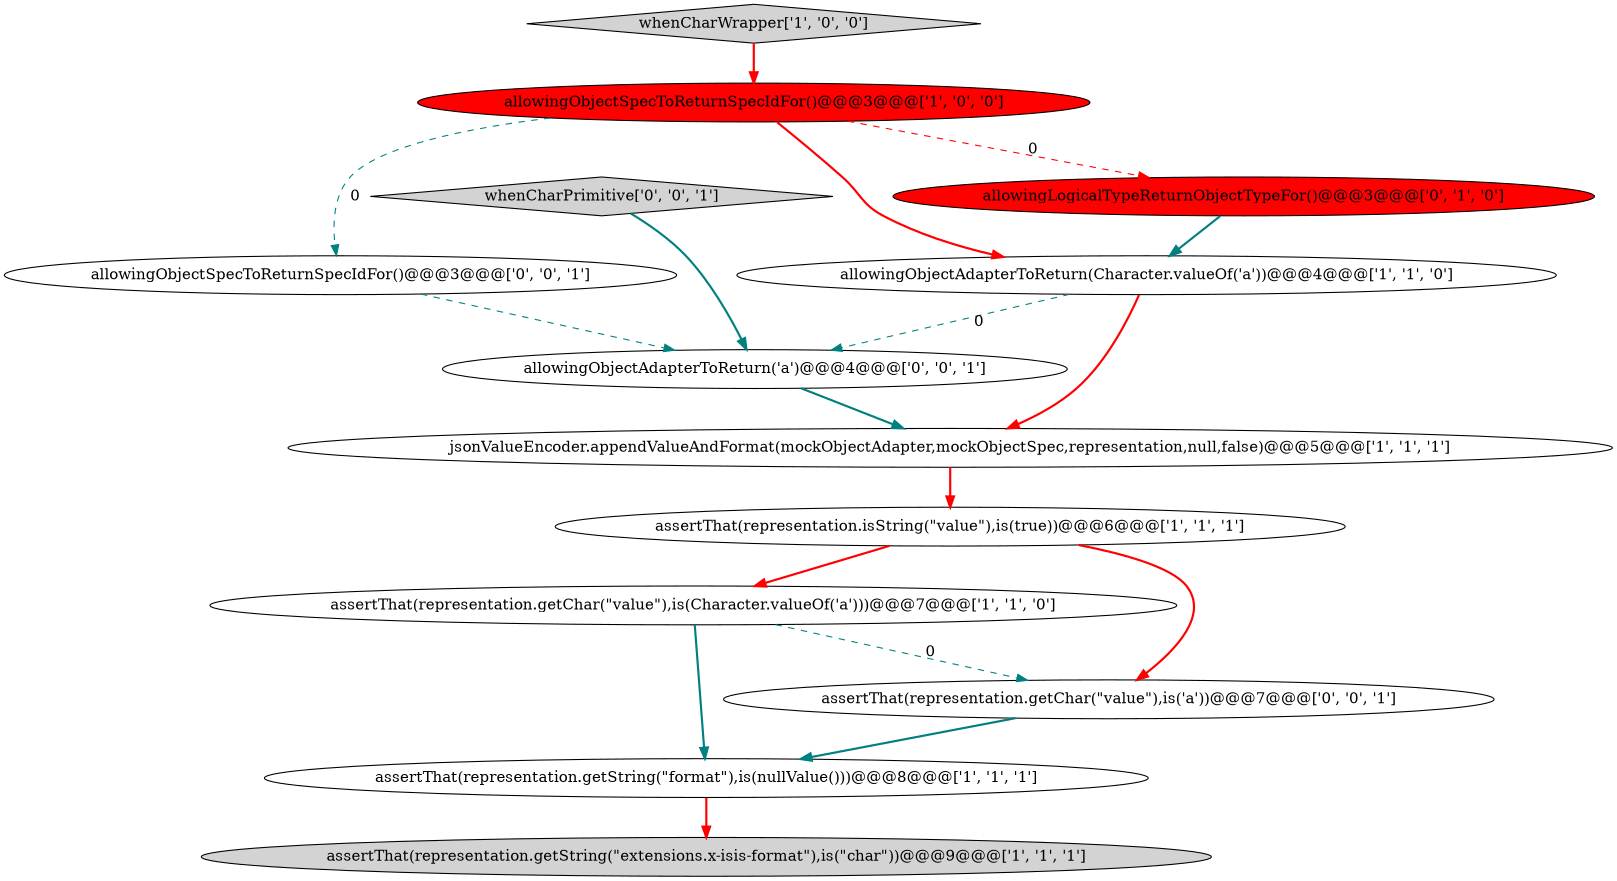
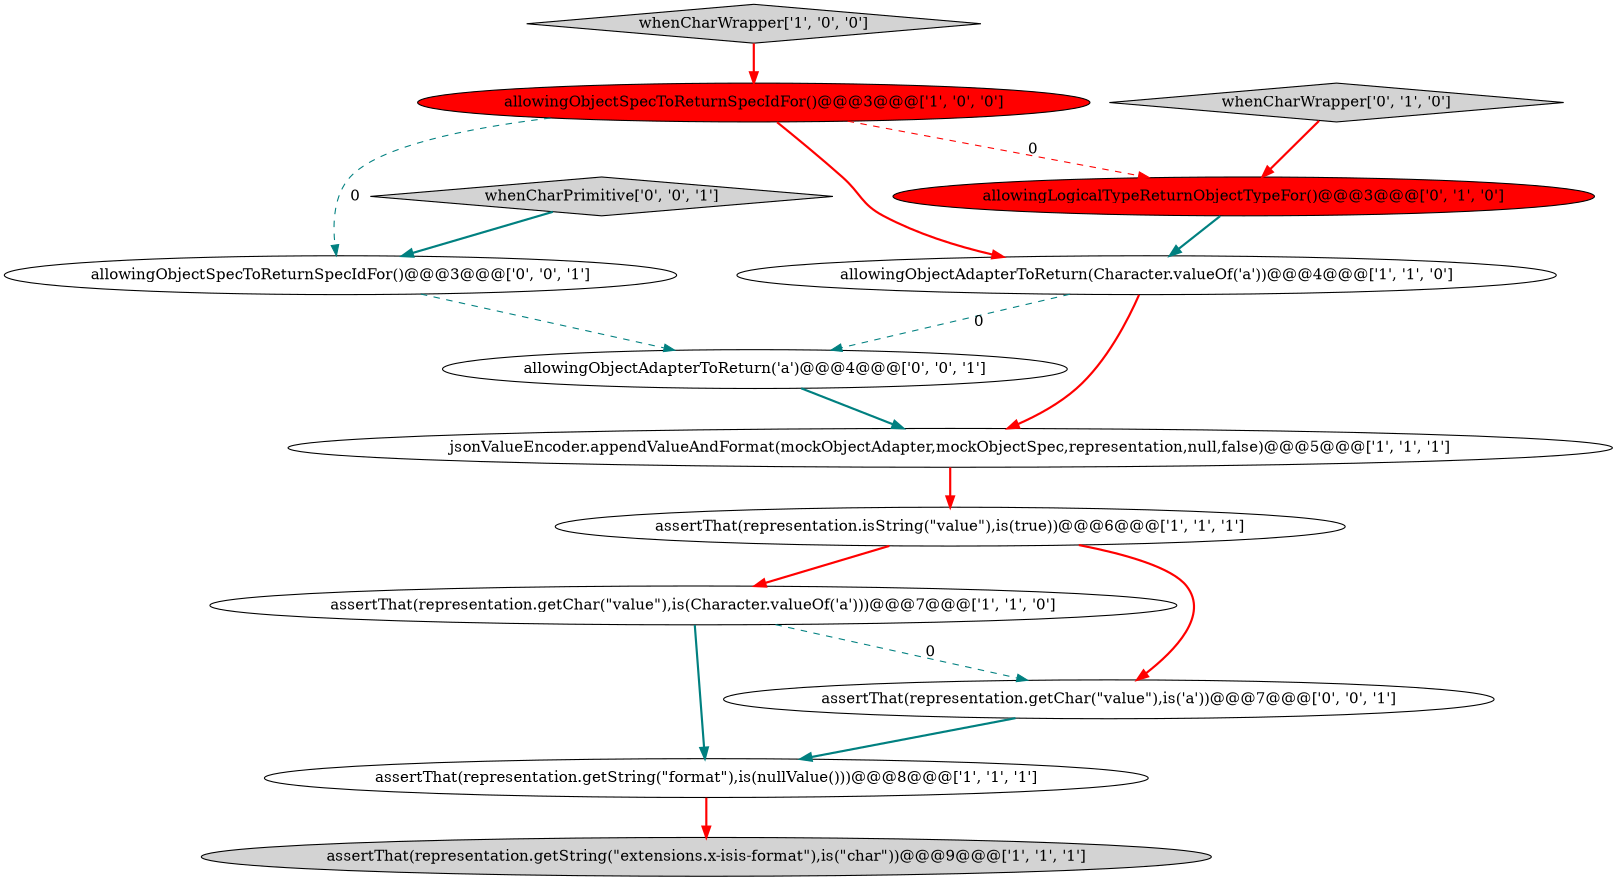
node "whenCharWrapper['0', '1', '0']": added
edge "whenCharPrimitive['0', '0', '1']" -> "allowingObjectAdapterToReturn('a')@@@4@@@['0', '0', '1']": now "whenCharPrimitive['0', '0', '1']" -> "allowingObjectSpecToReturnSpecIdFor()@@@3@@@['0', '0', '1']"
